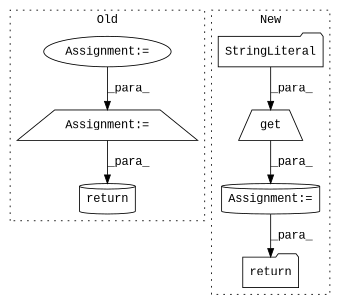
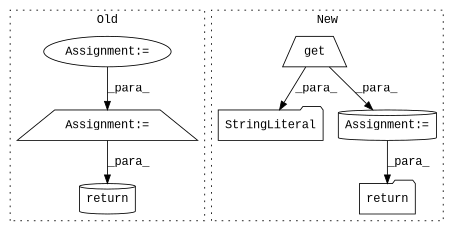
edge "StringLiteral" -> "get": reversed
